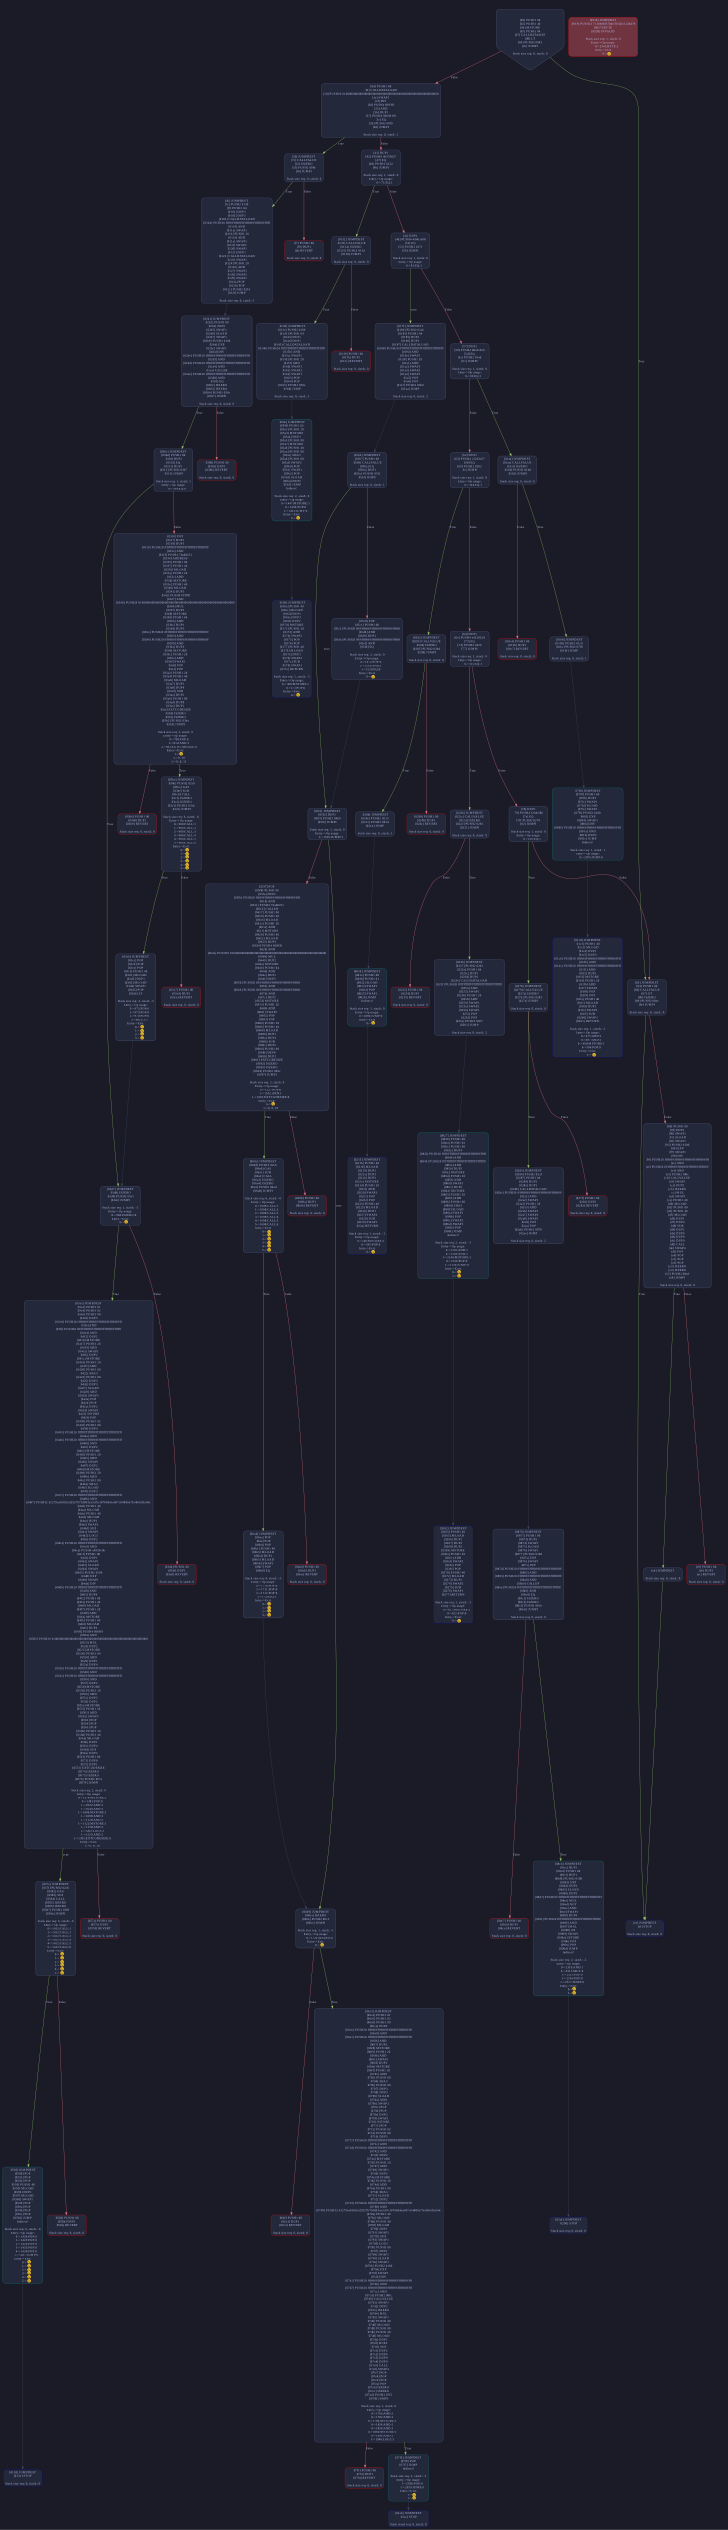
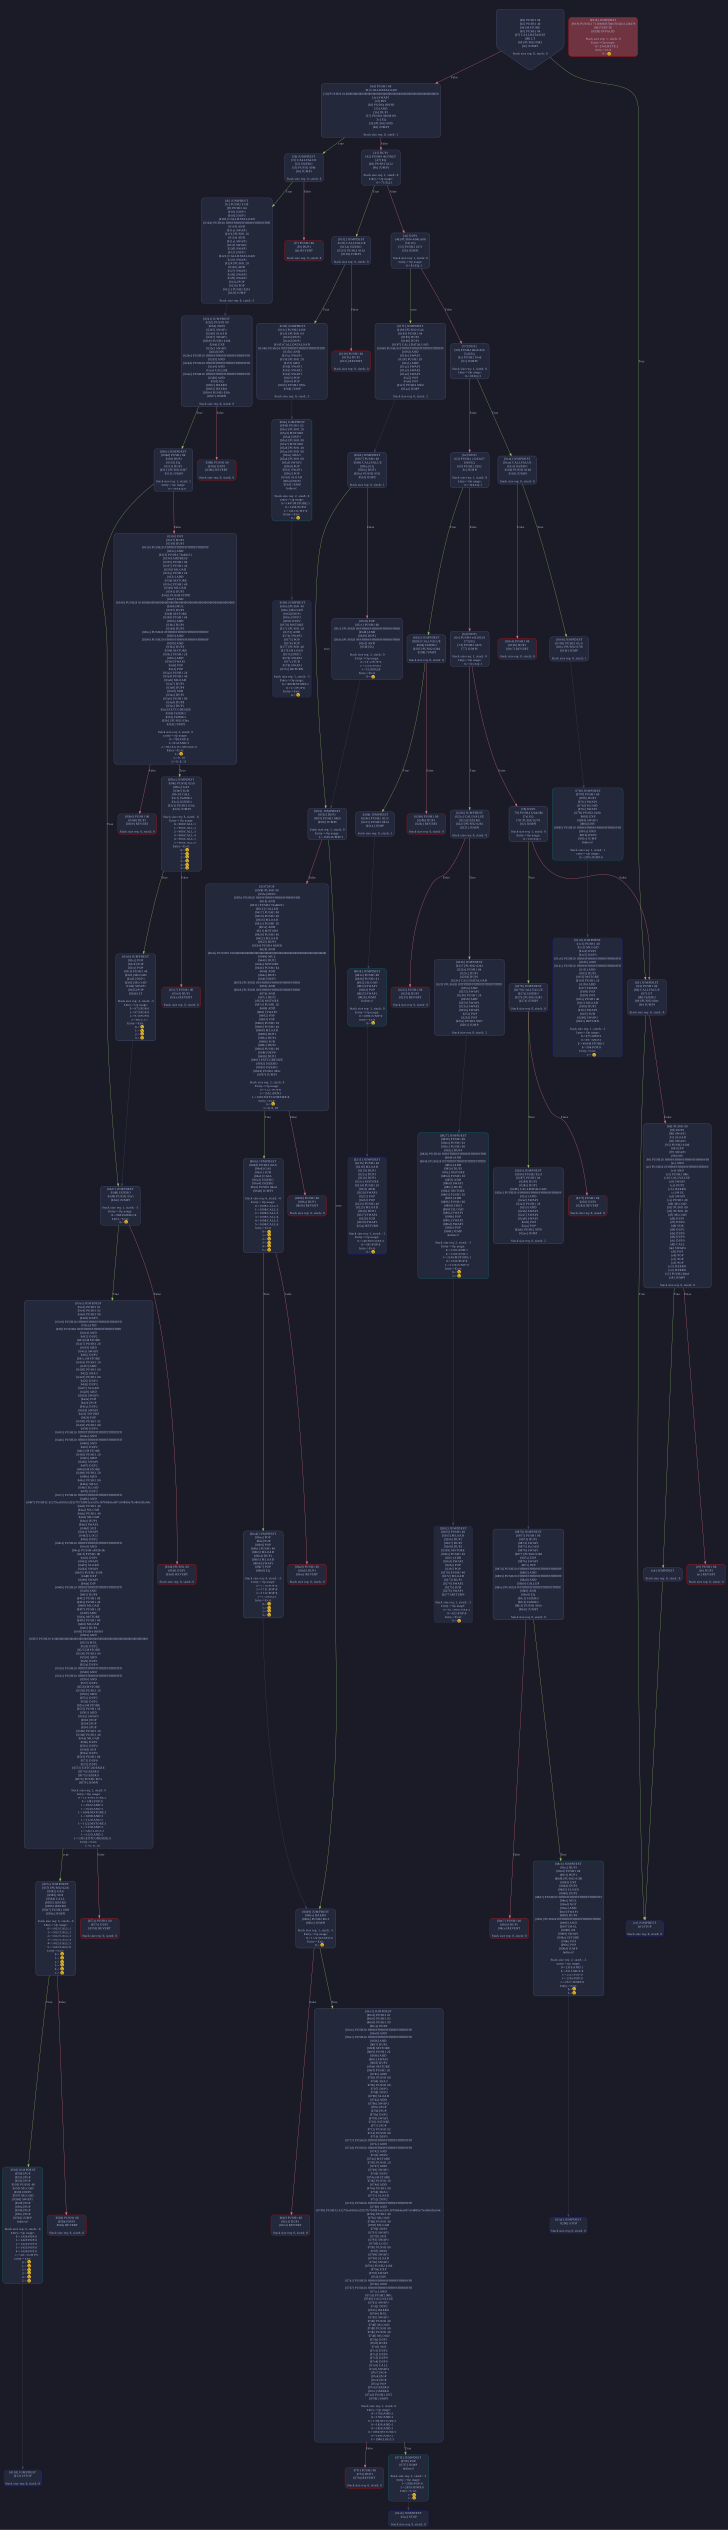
node "[01ab] JUMPDEST [01ac] STOP Stack sizeΔ req: 0, sizeΔ: 0": label "[01ab] JUMPDEST [01ac] STOP Stack sizeΔ req: 0, sizeΔ: 0" -> "[01ab] JUMPDEST [01ac] STOP Stack size req: 0, sizeΔ: 0"
